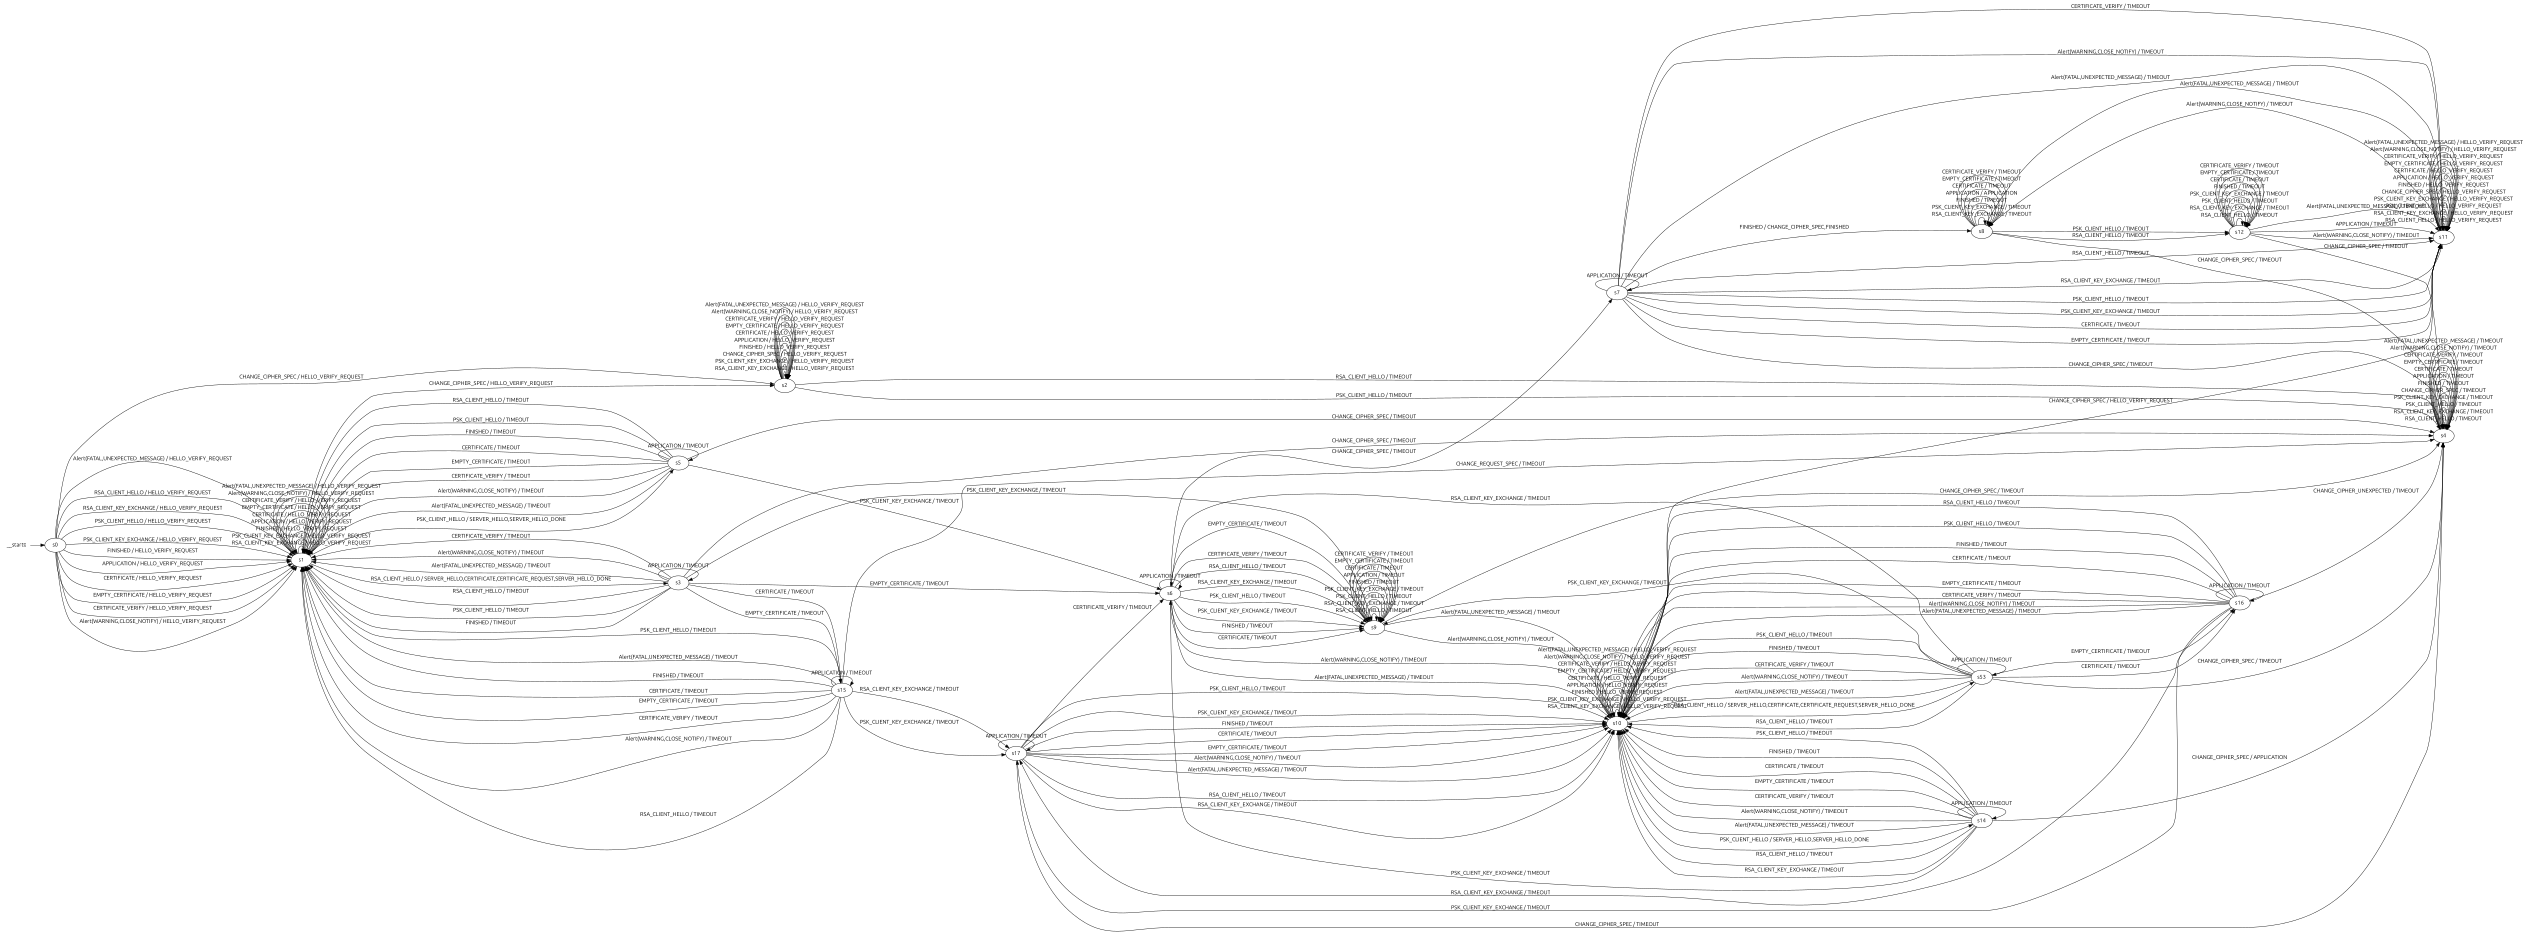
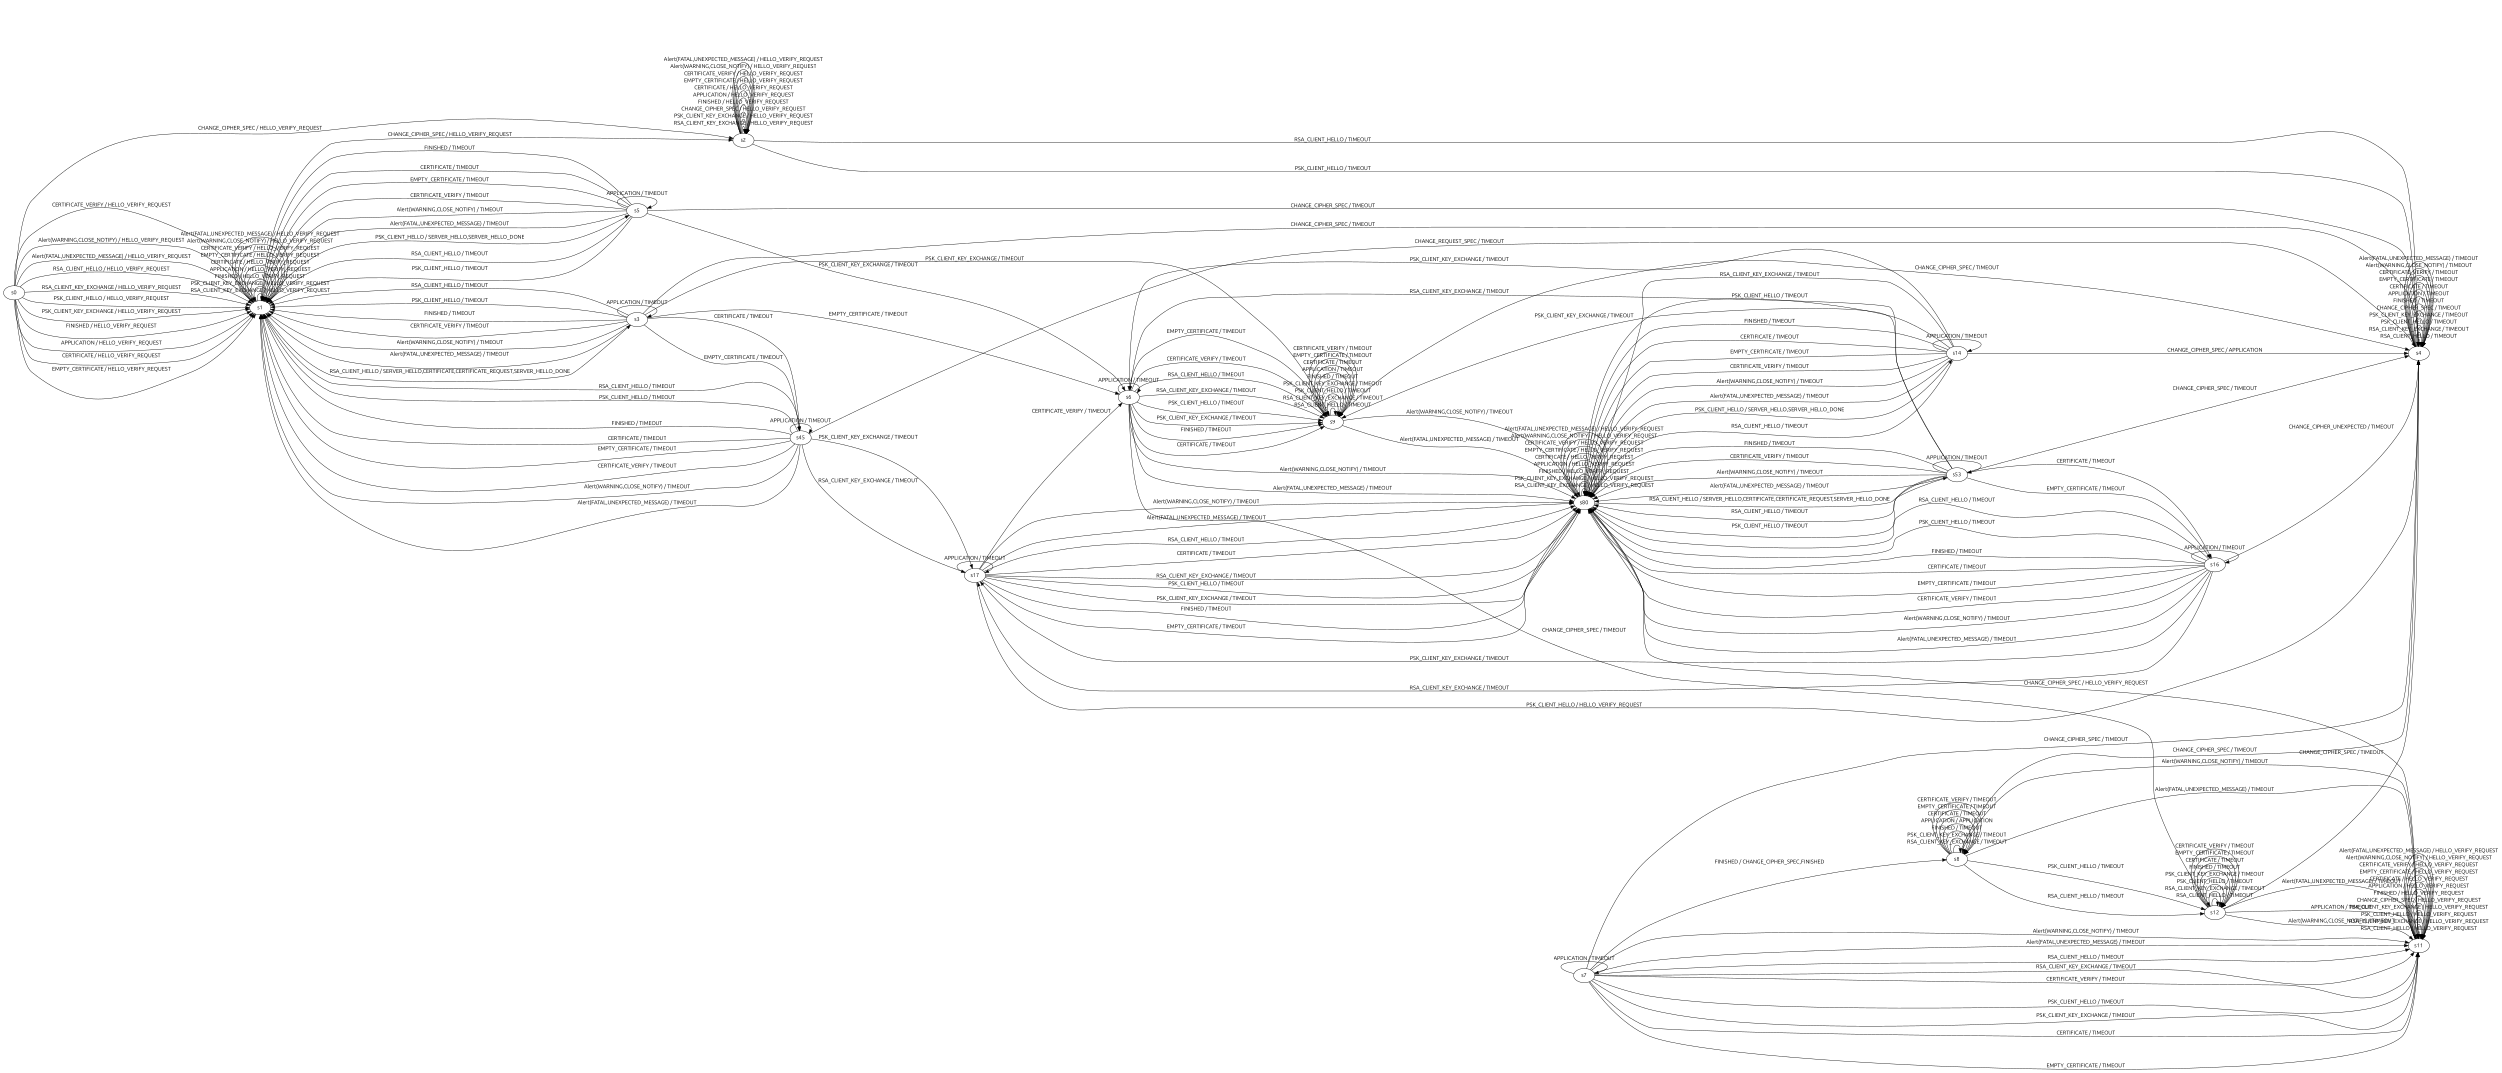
edge "s6" -> "s7": now "s6" -> "s12"
node "__start0": removed
node "s15": label "s15" -> "s45"
node "s10": label "s10" -> "s80"
edge "s17" -> "s4": label "CHANGE_CIPHER_SPEC / TIMEOUT" -> "PSK_CLIENT_HELLO / HELLO_VERIFY_REQUEST"
